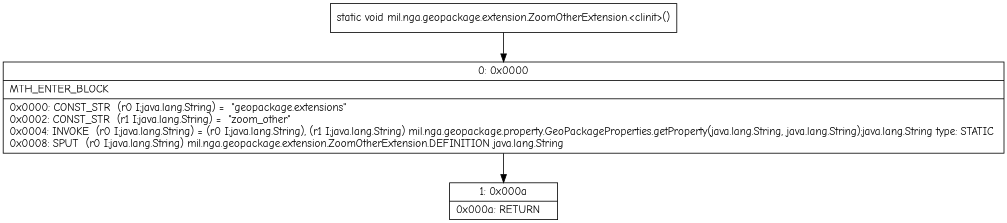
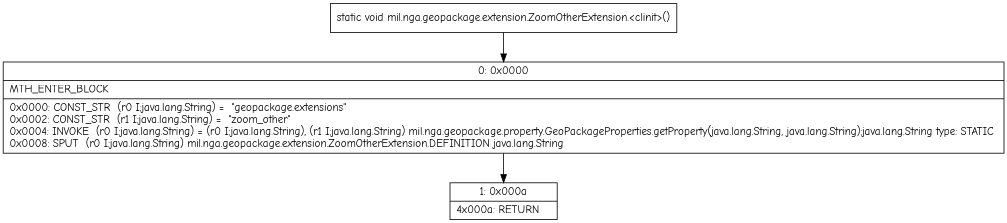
node "1: 0x000a": text "0x000a: RETURN" -> "4x000a: RETURN"
